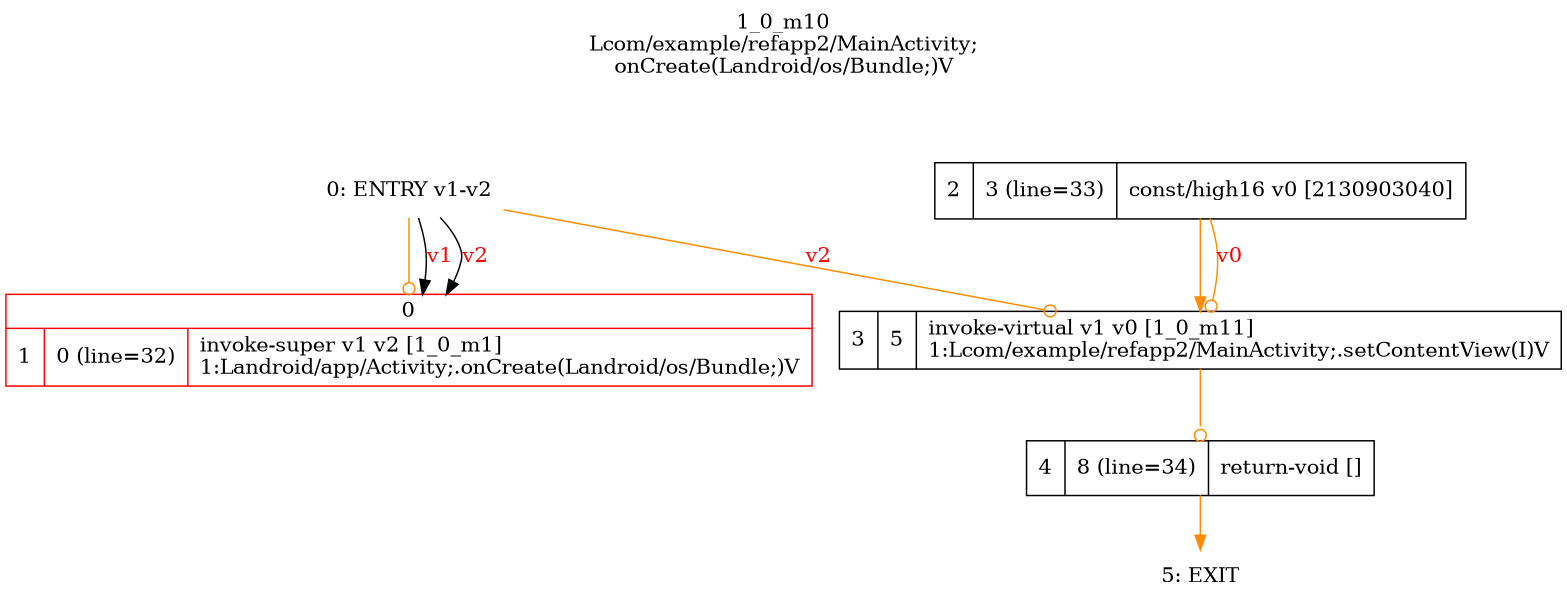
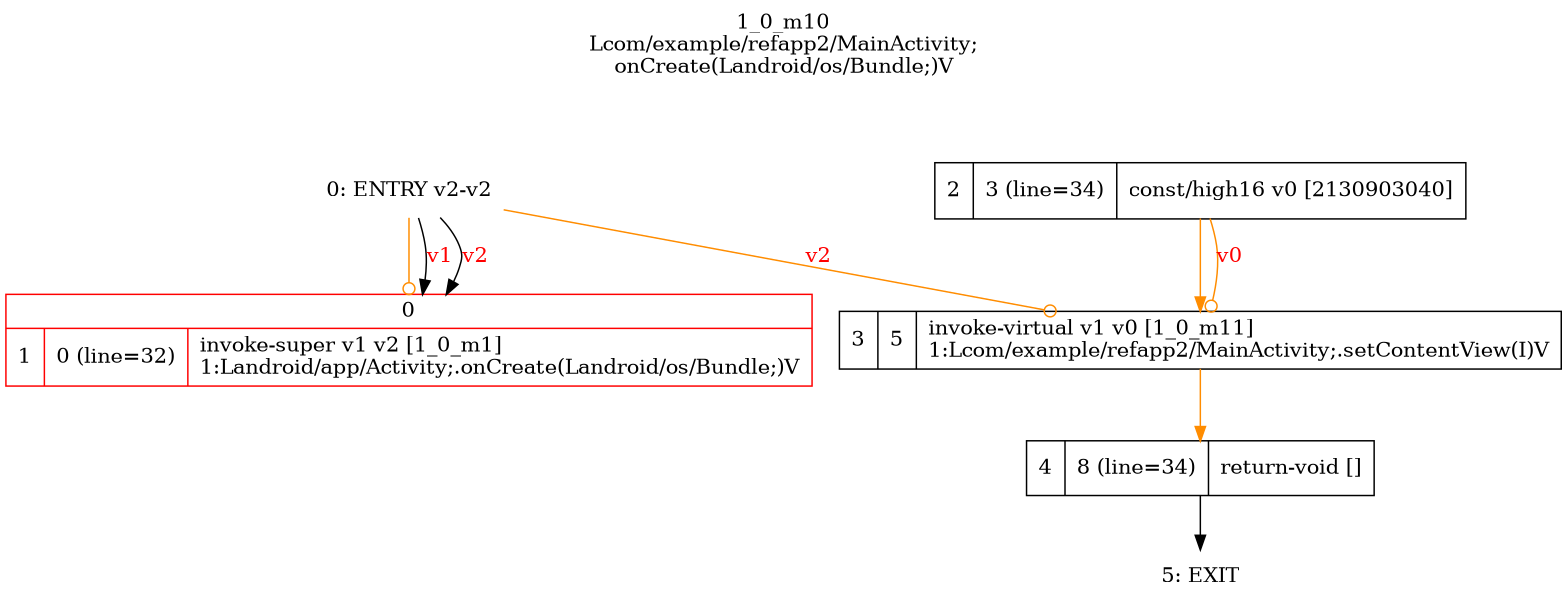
node "2": text "3 (line=33)" -> "3 (line=34)"
node "0: ENTRY v1-v2": label "0: ENTRY v1-v2" -> "0: ENTRY v2-v2"
edge "3" -> "4": arrowhead odot -> normal
edge "4" -> "5: EXIT": color darkorange -> black
